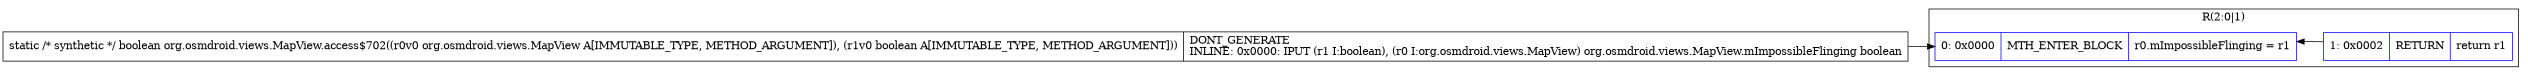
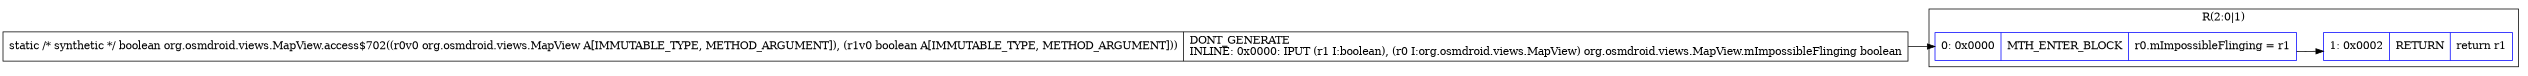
edge "1: 0x0002" -> "0: 0x0000": reversed
